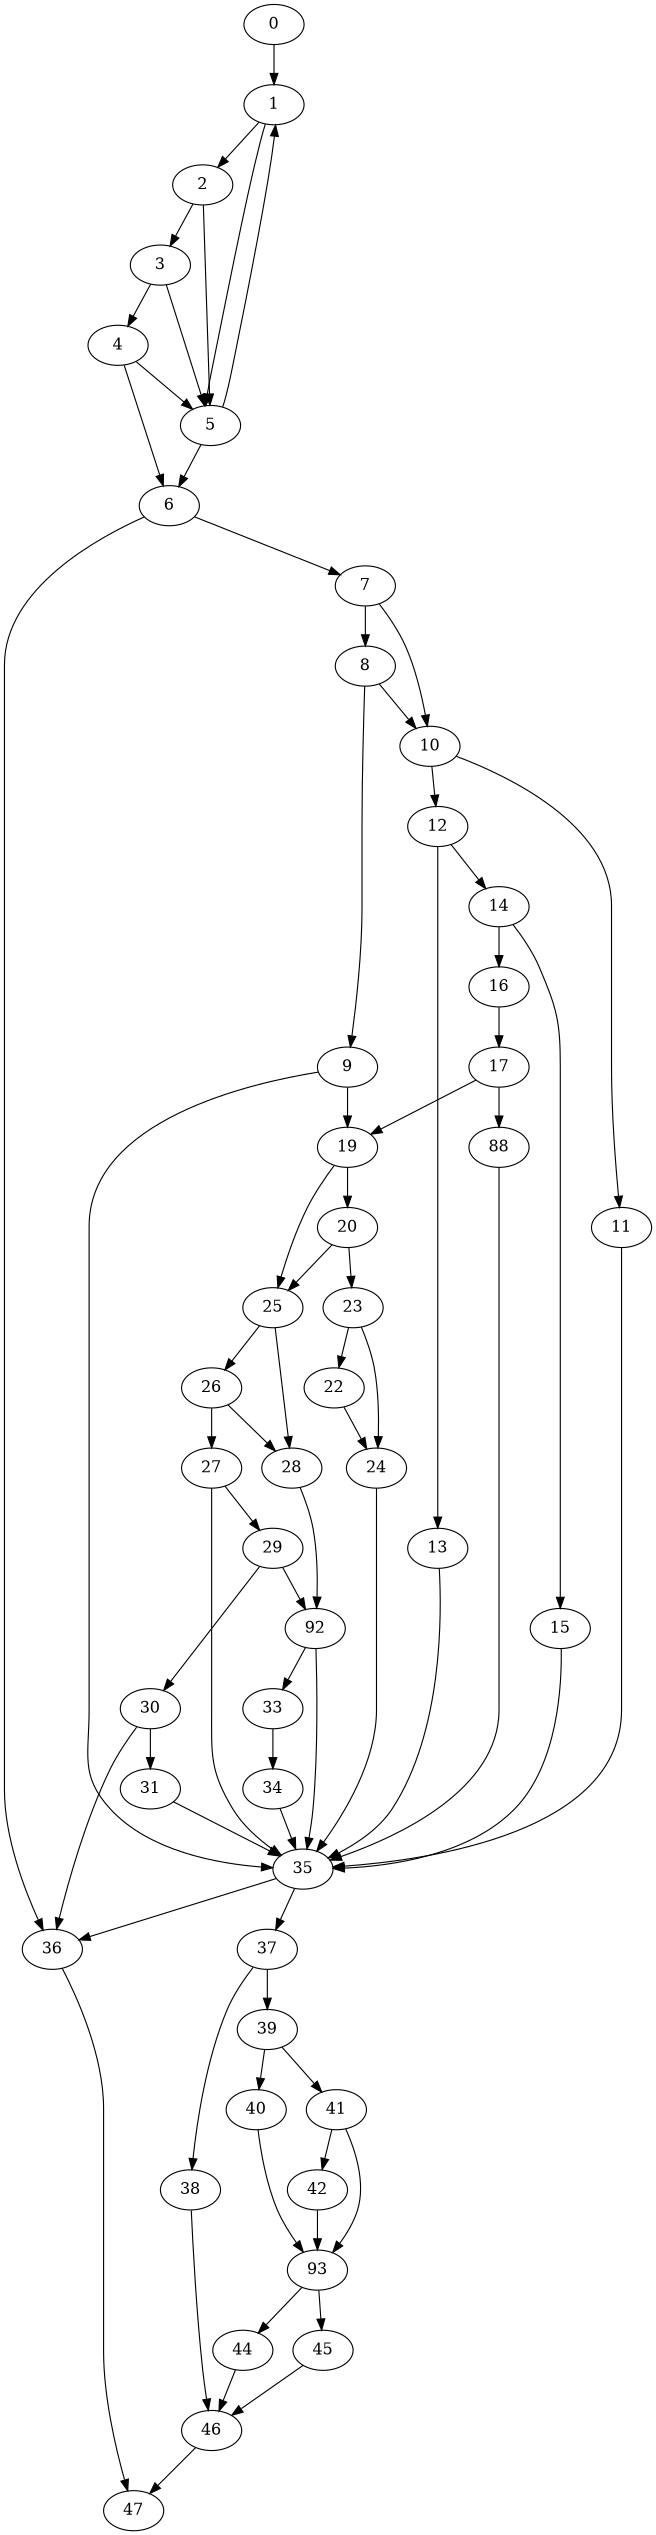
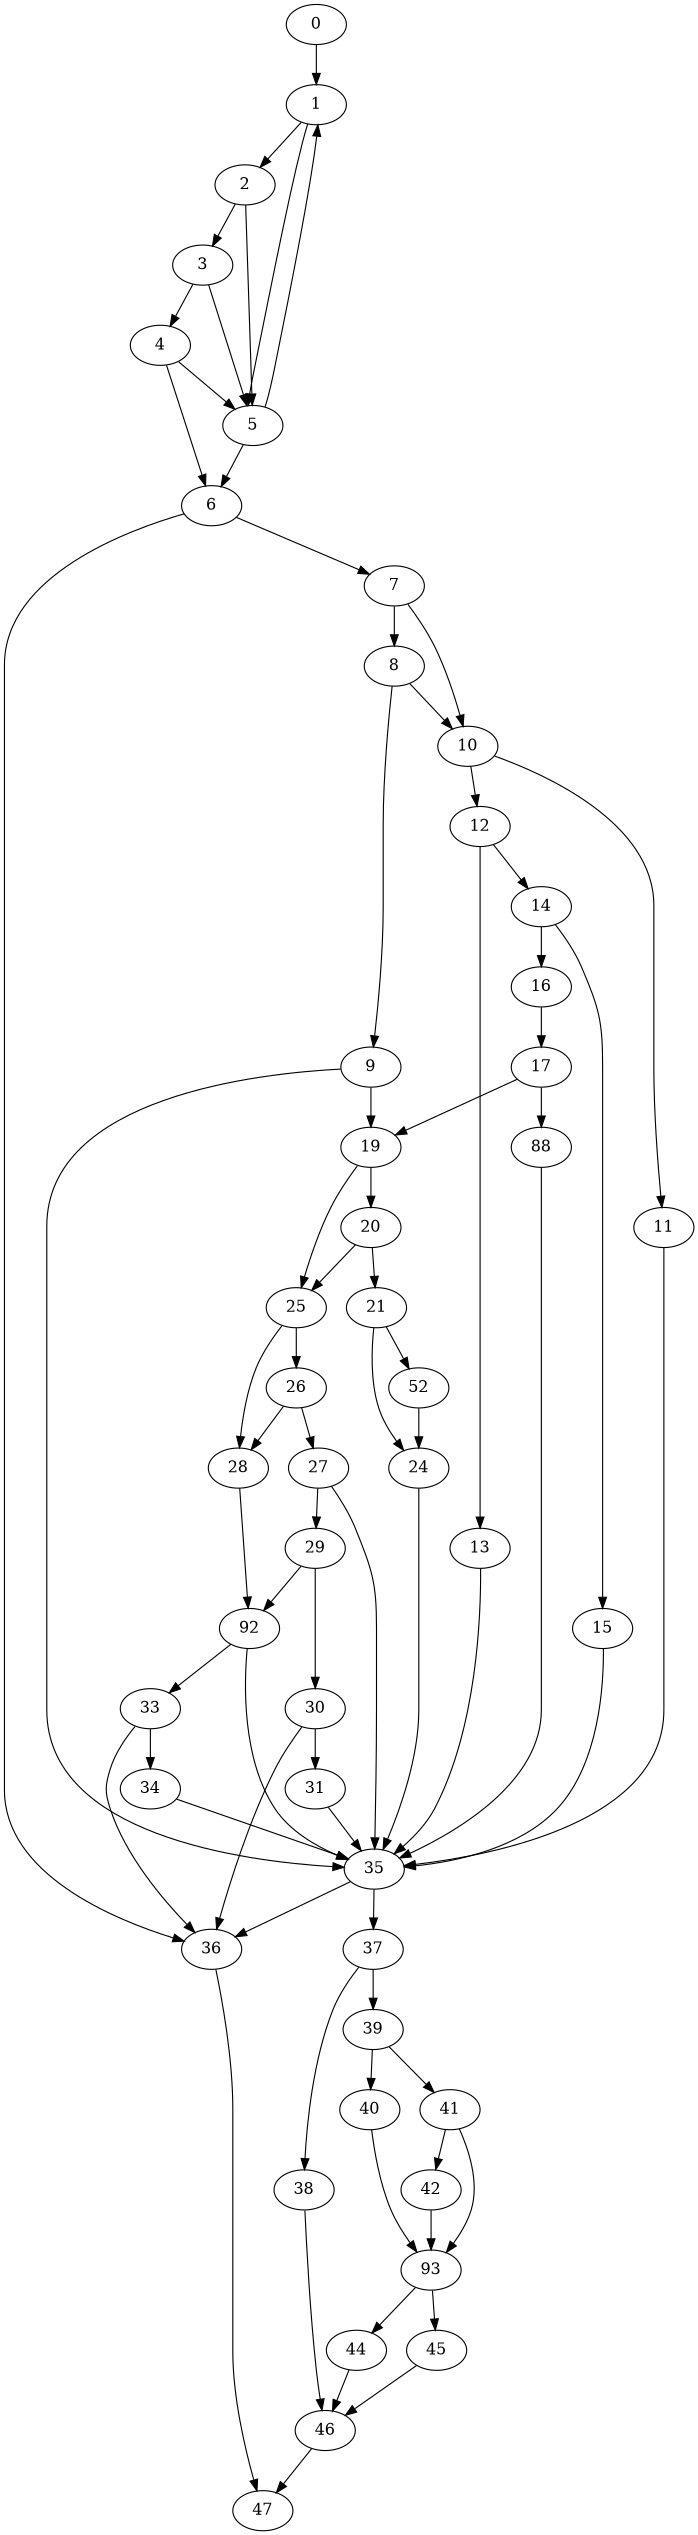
node "23": label "23" -> "21"
node "22": label "22" -> "52"
edge "33" -> "36": added
